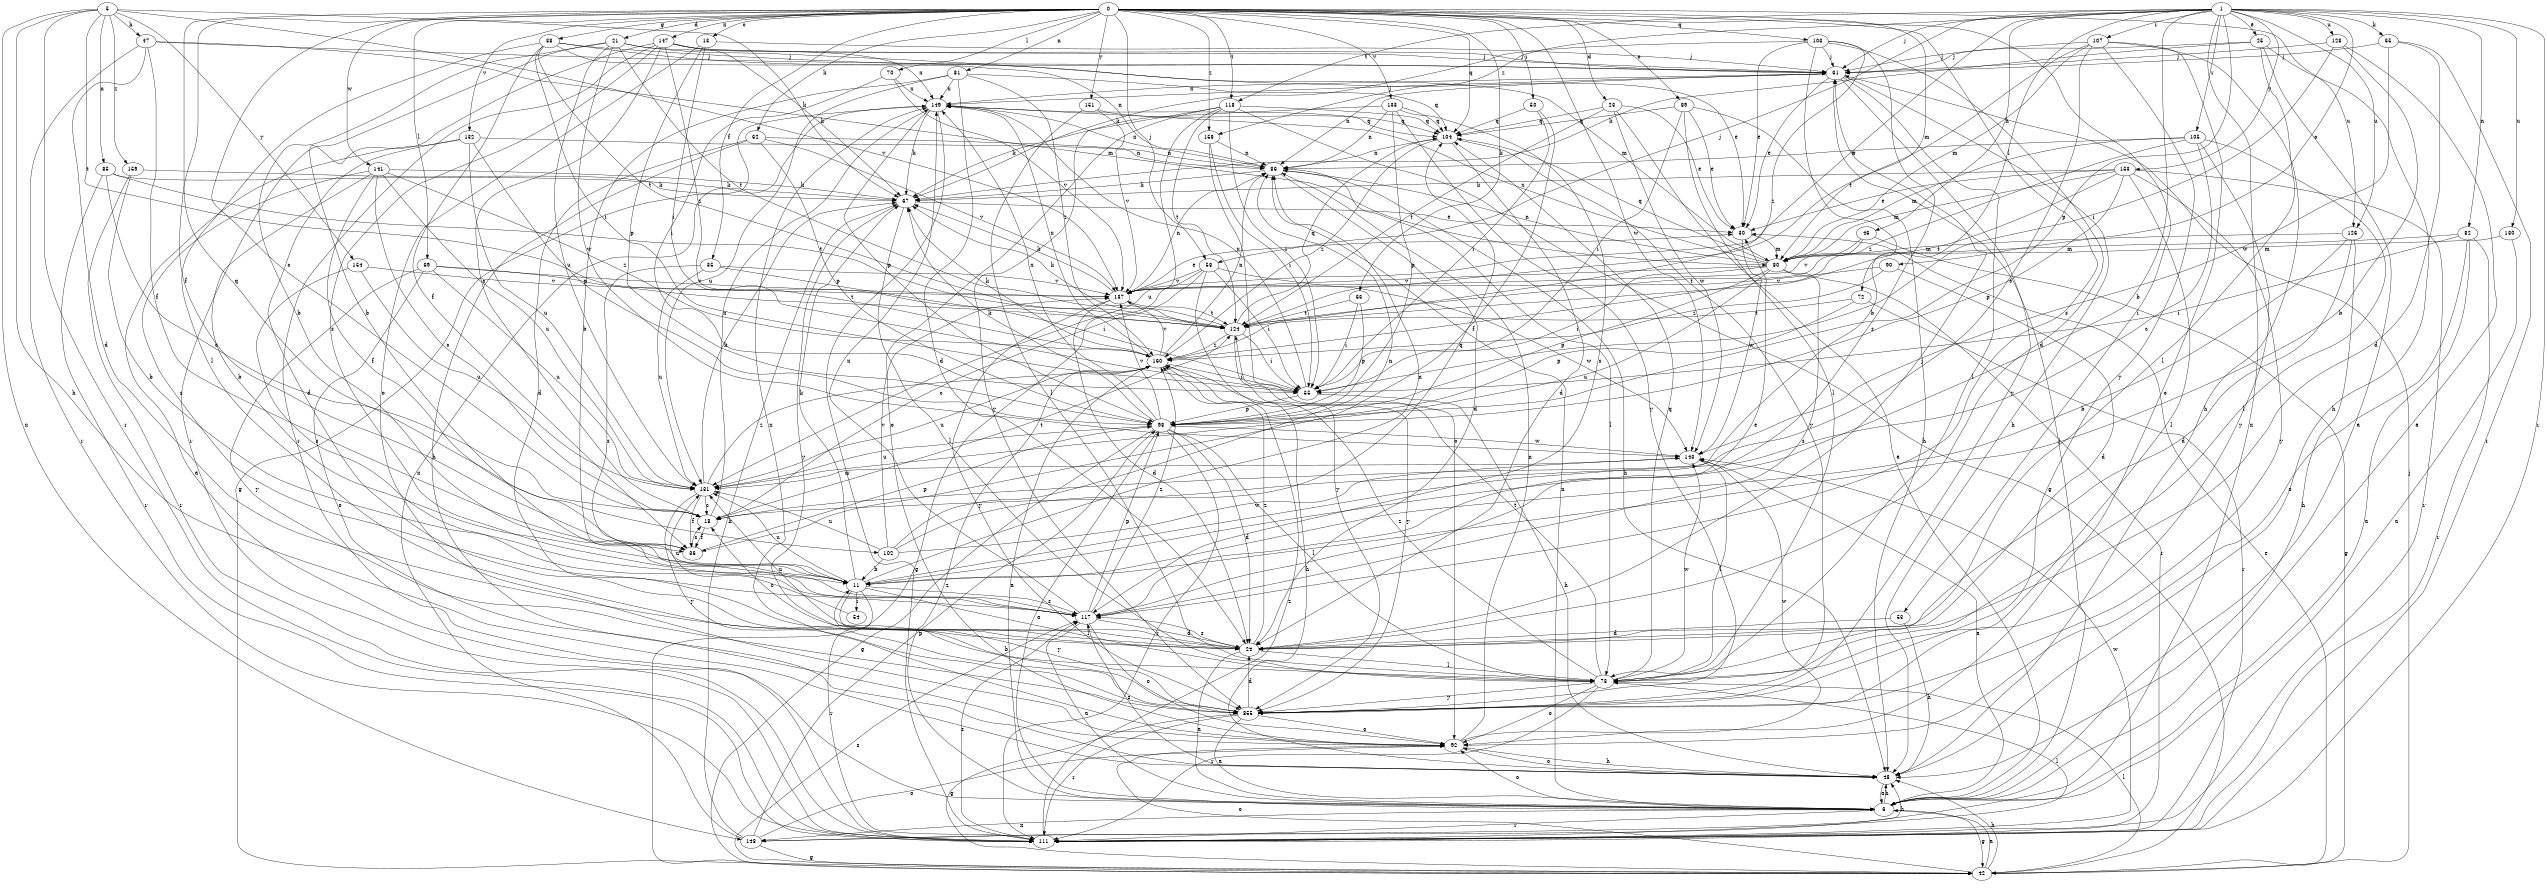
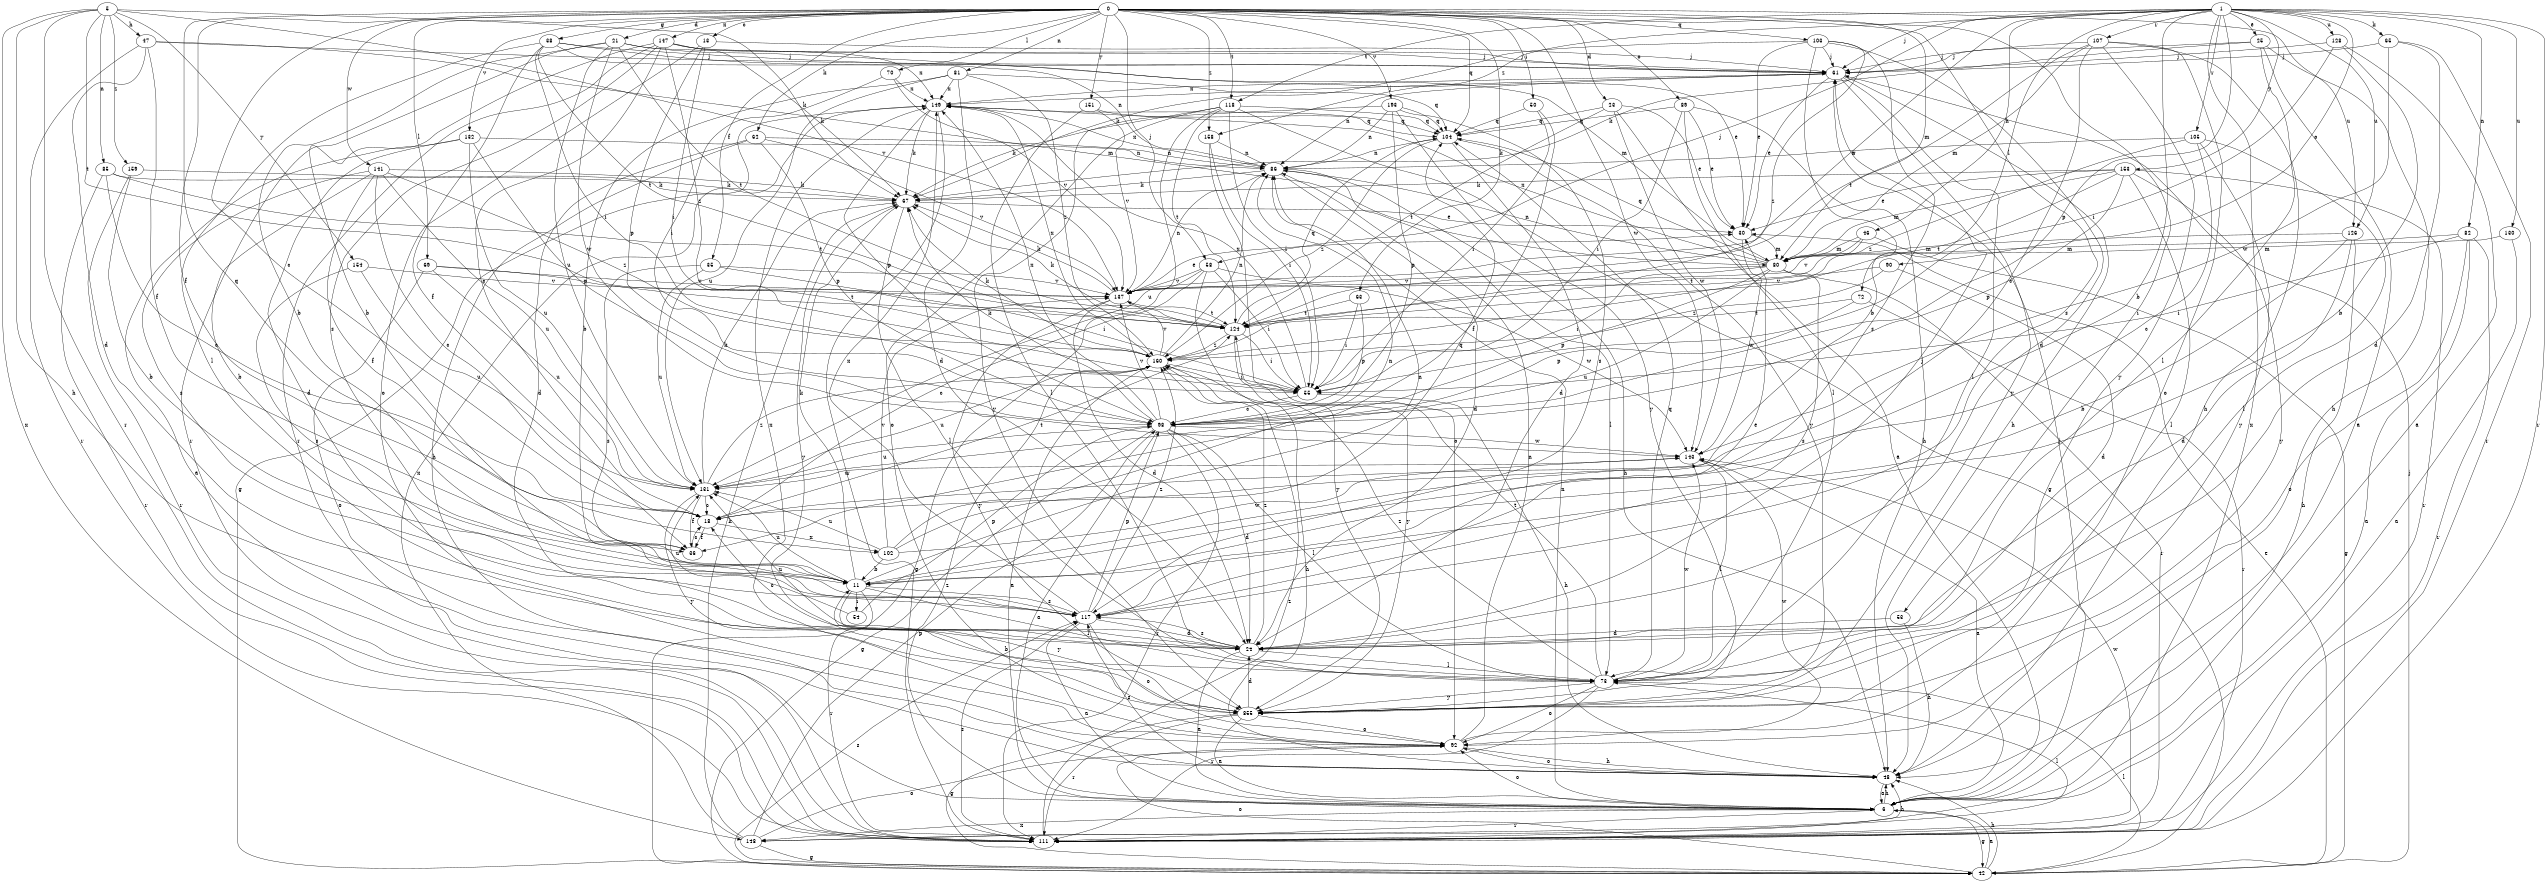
node "133": label "133" -> "193"
edge "105" -> "80": now "46" -> "80"
edge "18" -> "149": now "18" -> "102"
edge "55" -> "98": label "p" -> "c"
edge "36" -> "98": now "54" -> "98"
edge "69" -> "855": removed, label "y"
